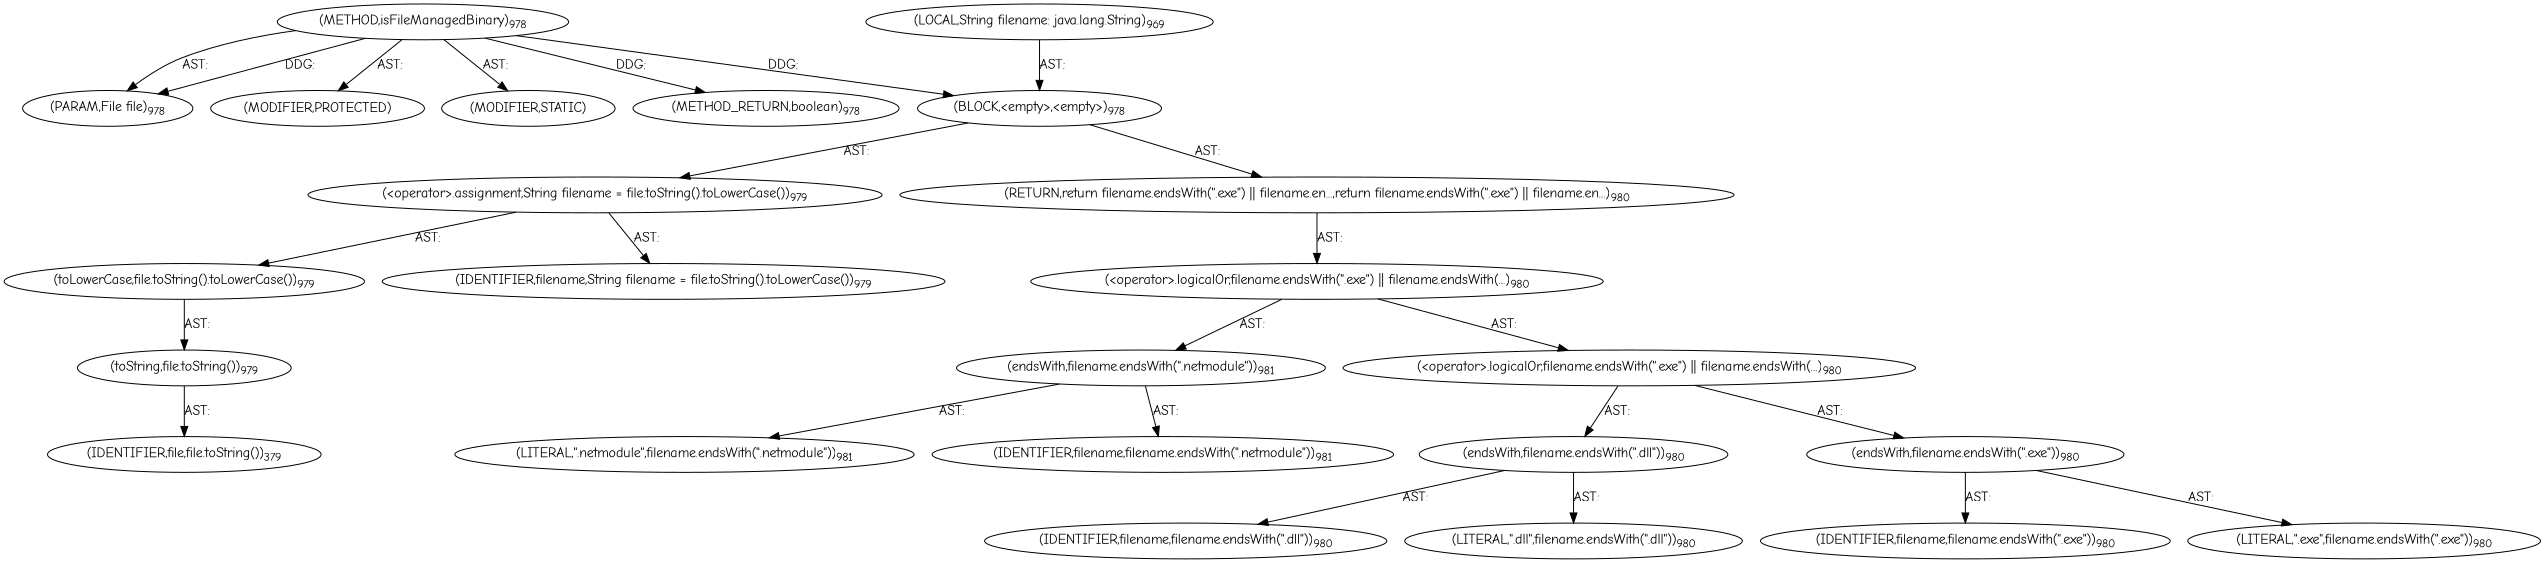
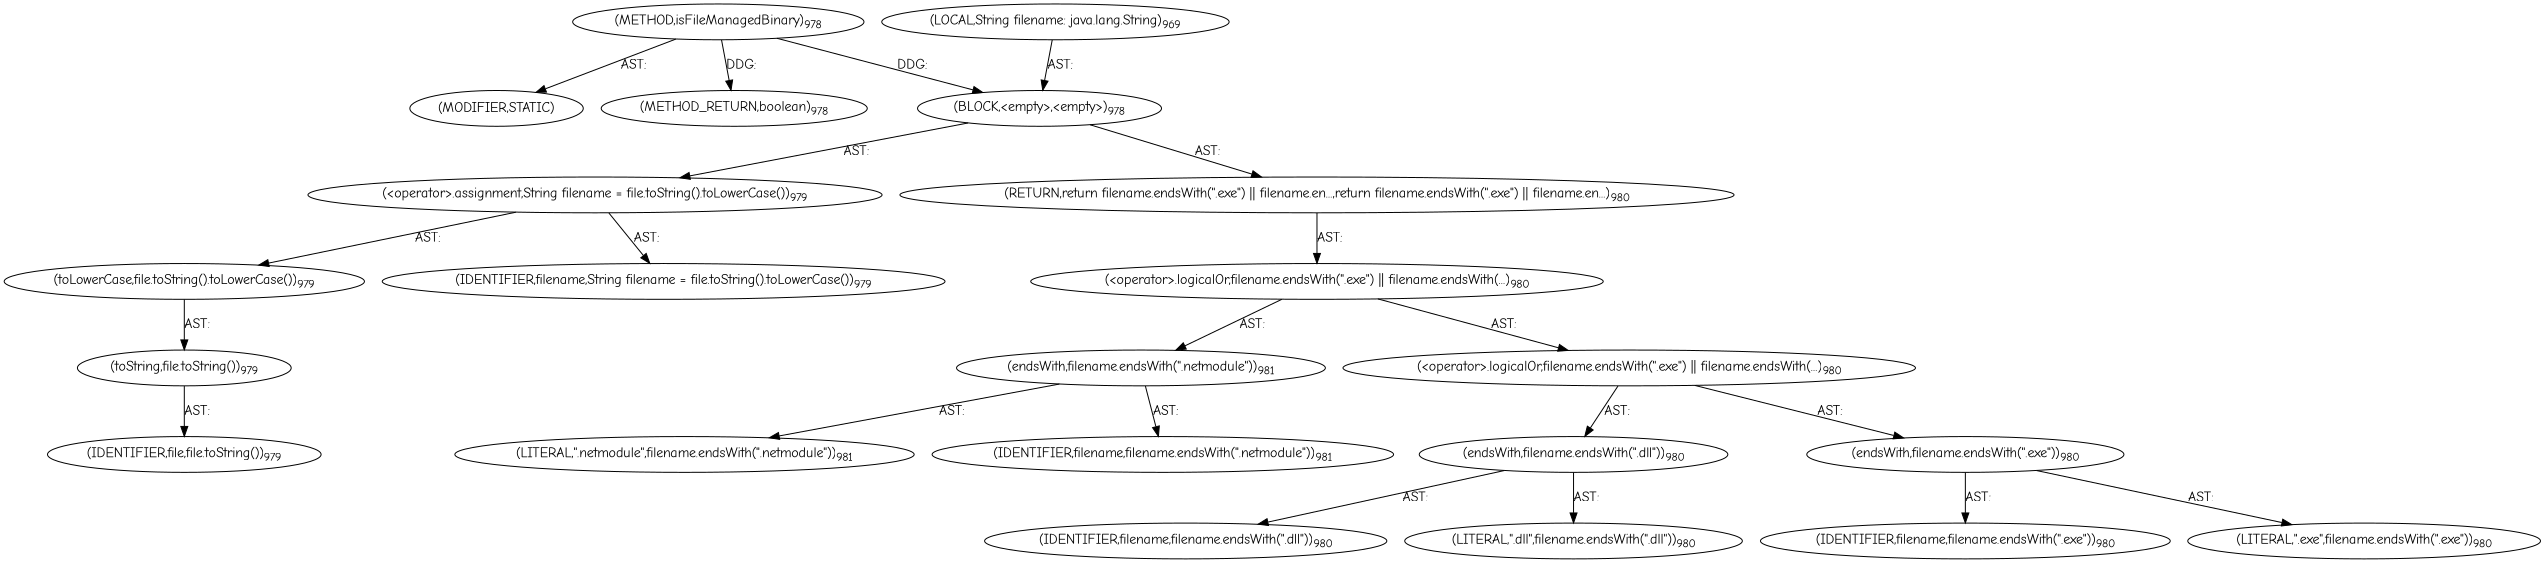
node "(PARAM,File file)": removed
node "(MODIFIER,PROTECTED)": removed
node "(IDENTIFIER,file,file.toString())": text "379" -> "979"
